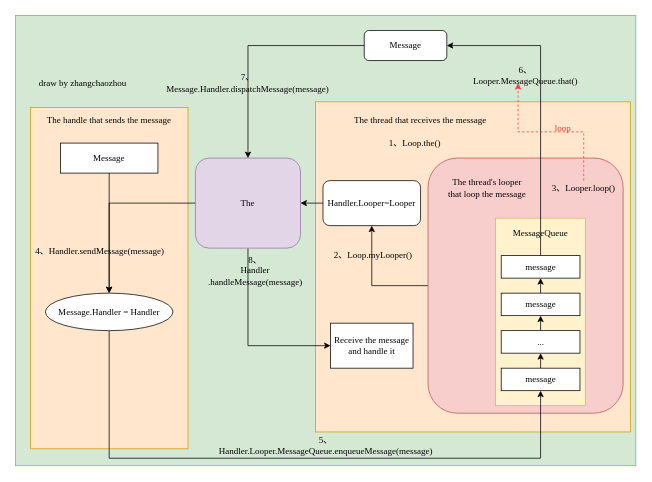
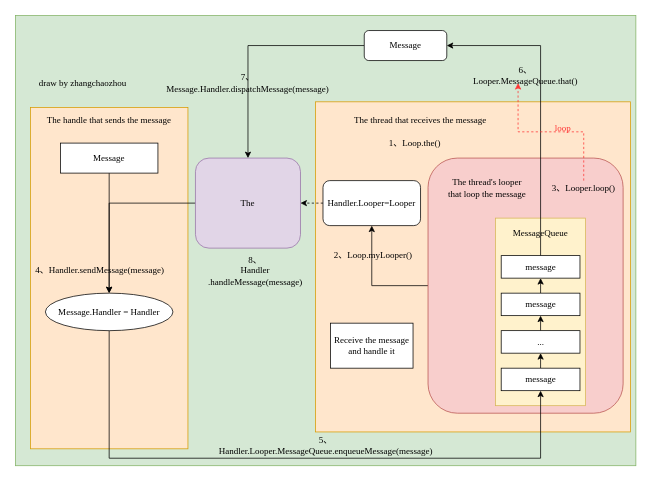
edge "Handler.Looper=Looper" -> "The": style solid -> dashed
node "4、Handler.sendMessage(message)": moved (109, 252) -> (109, 270)
edge "The" -> "Receive the message and handle it": removed
